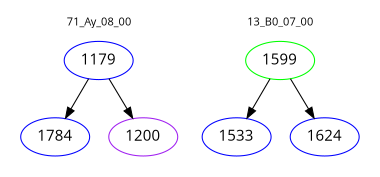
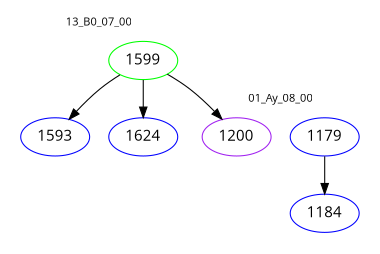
cluster "71_Ay_08_00": label "71_Ay_08_00" -> "01_Ay_08_00"
edge "1179" -> "1200": now "1599" -> "1200"
node "1784": label "1784" -> "1184"
node "1533": label "1533" -> "1593"
